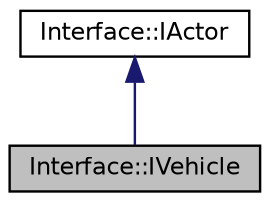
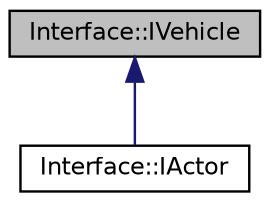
edge "Interface::IVehicle" -> "Interface::IActor": reversed
